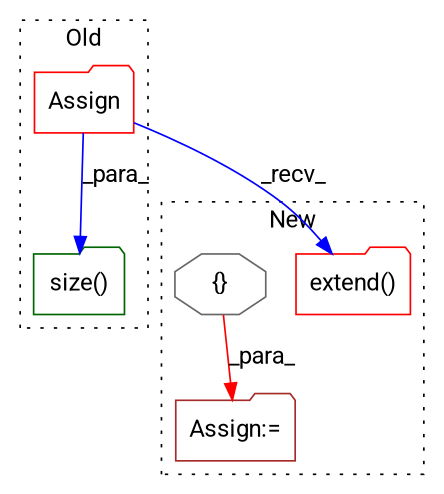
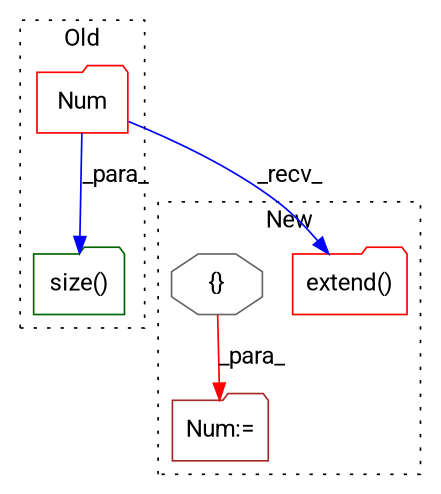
node "Assign": label "Assign" -> "Num"
node "Assign:=": label "Assign:=" -> "Num:="
